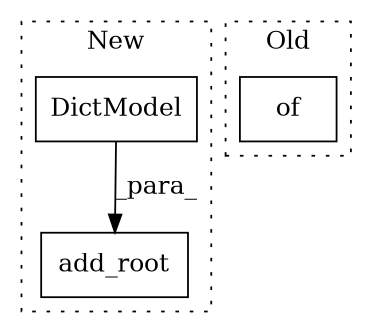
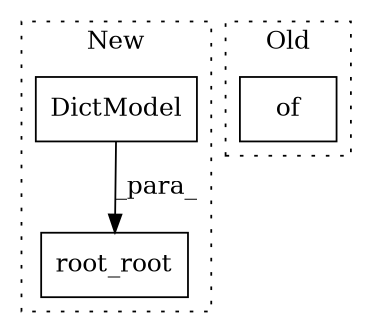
node "add_root": label "add_root" -> "root_root"
